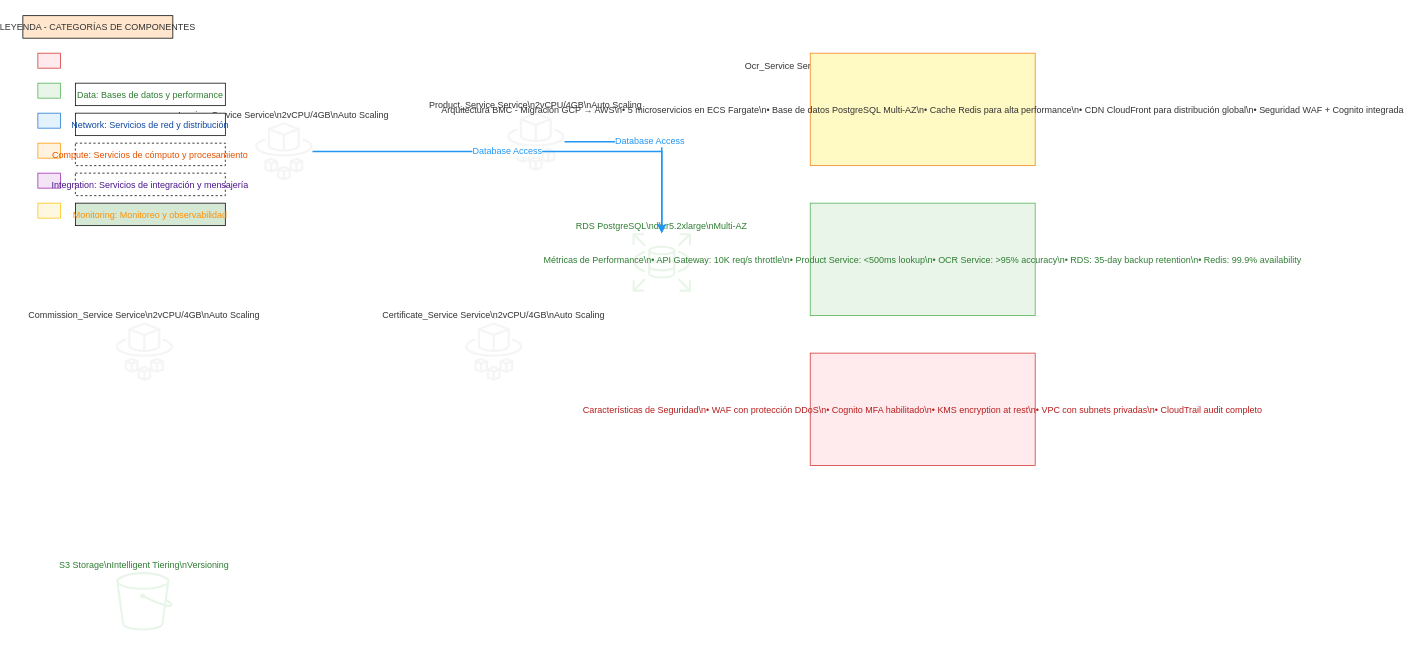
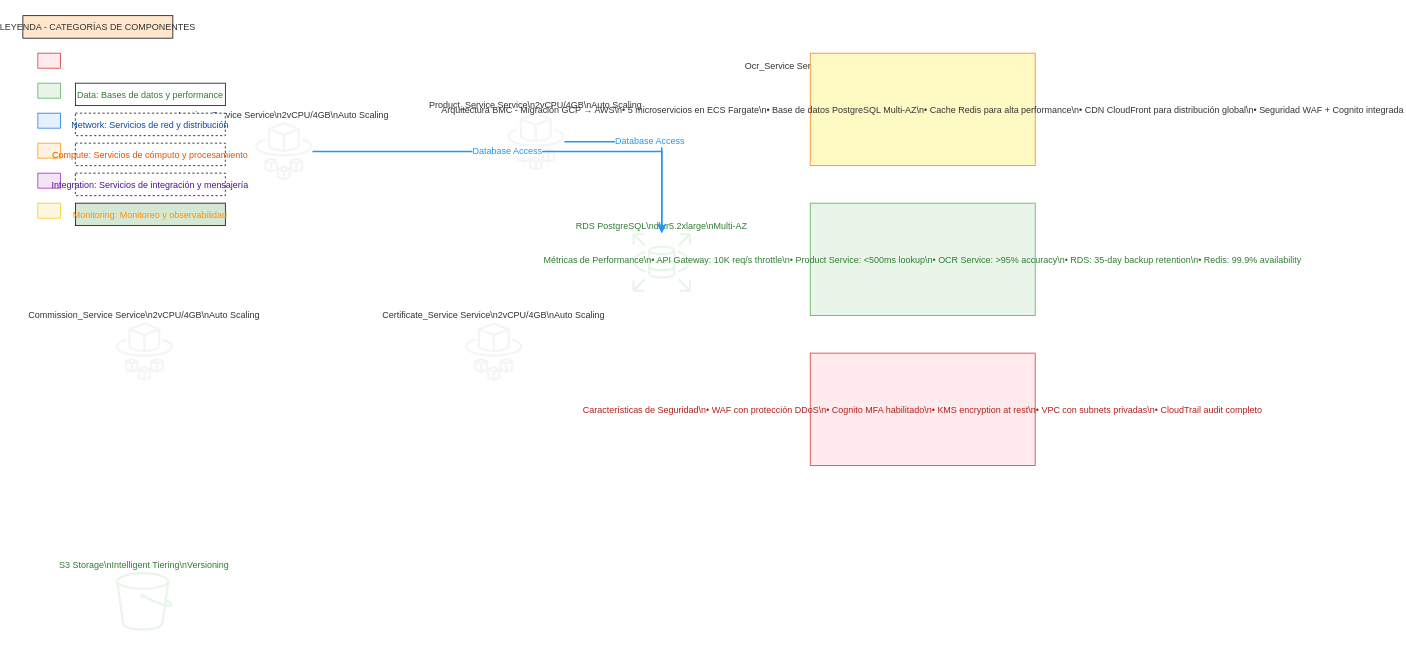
node "Network: Servicios de red y distribución": style solid -> dashed
